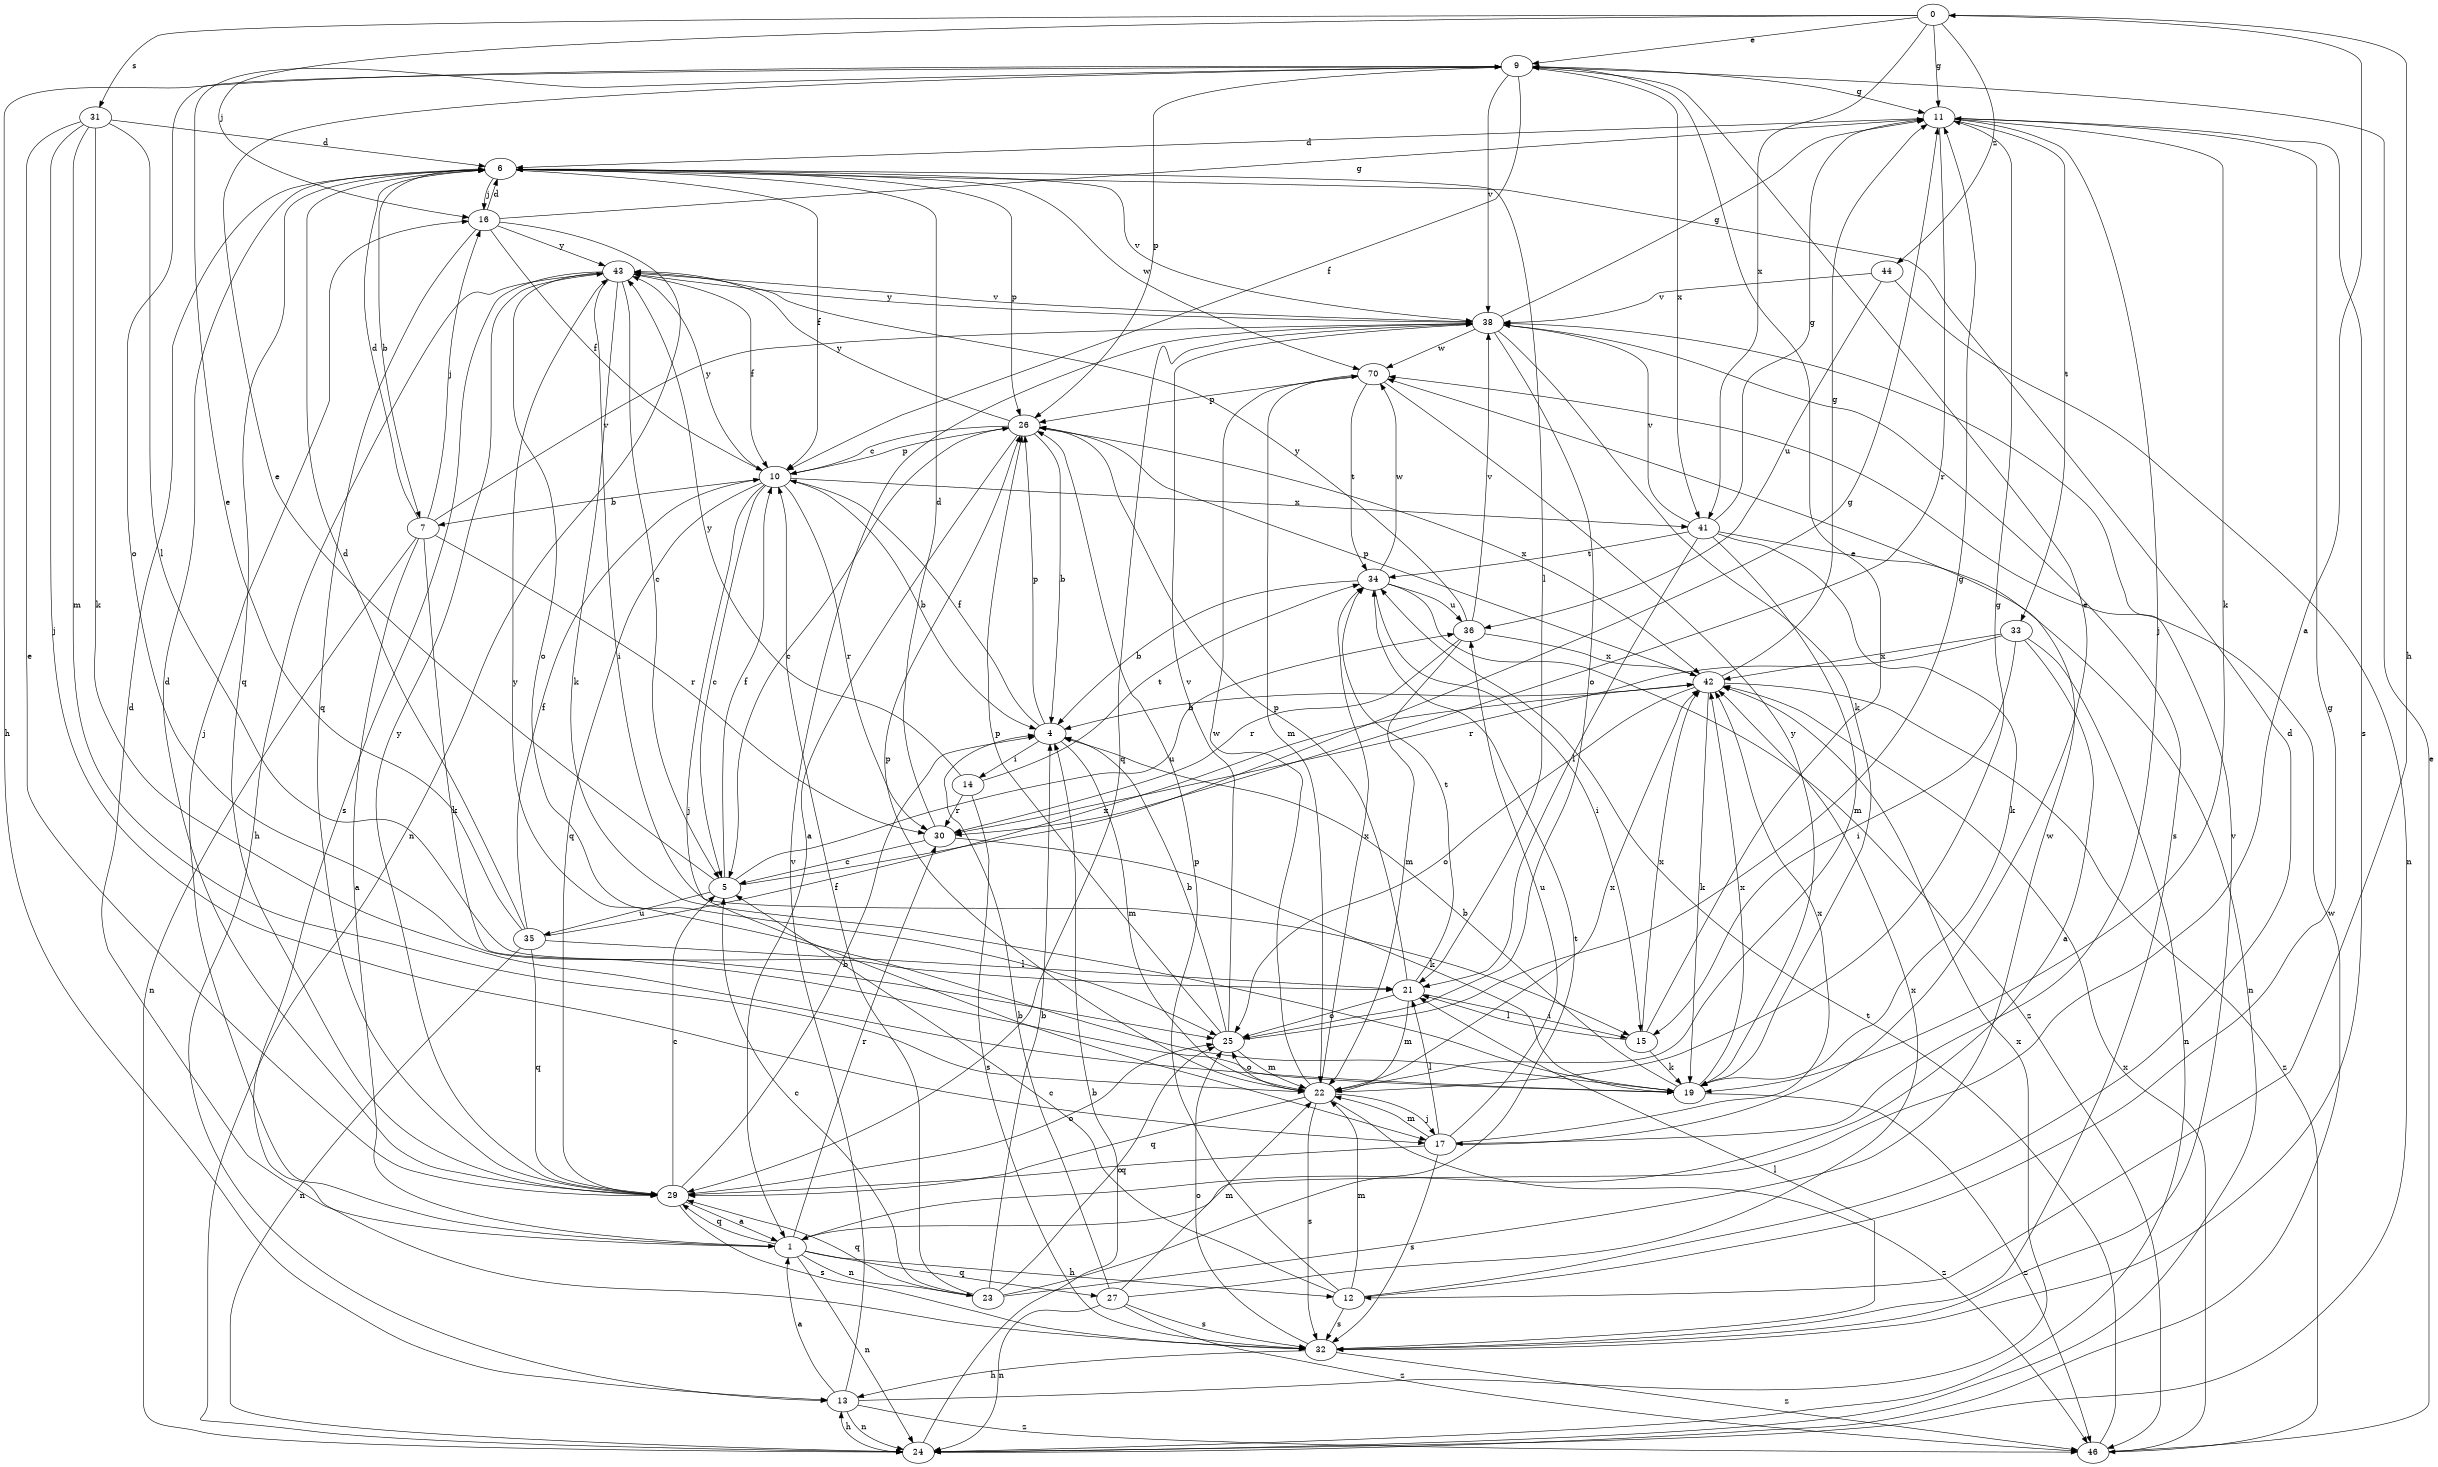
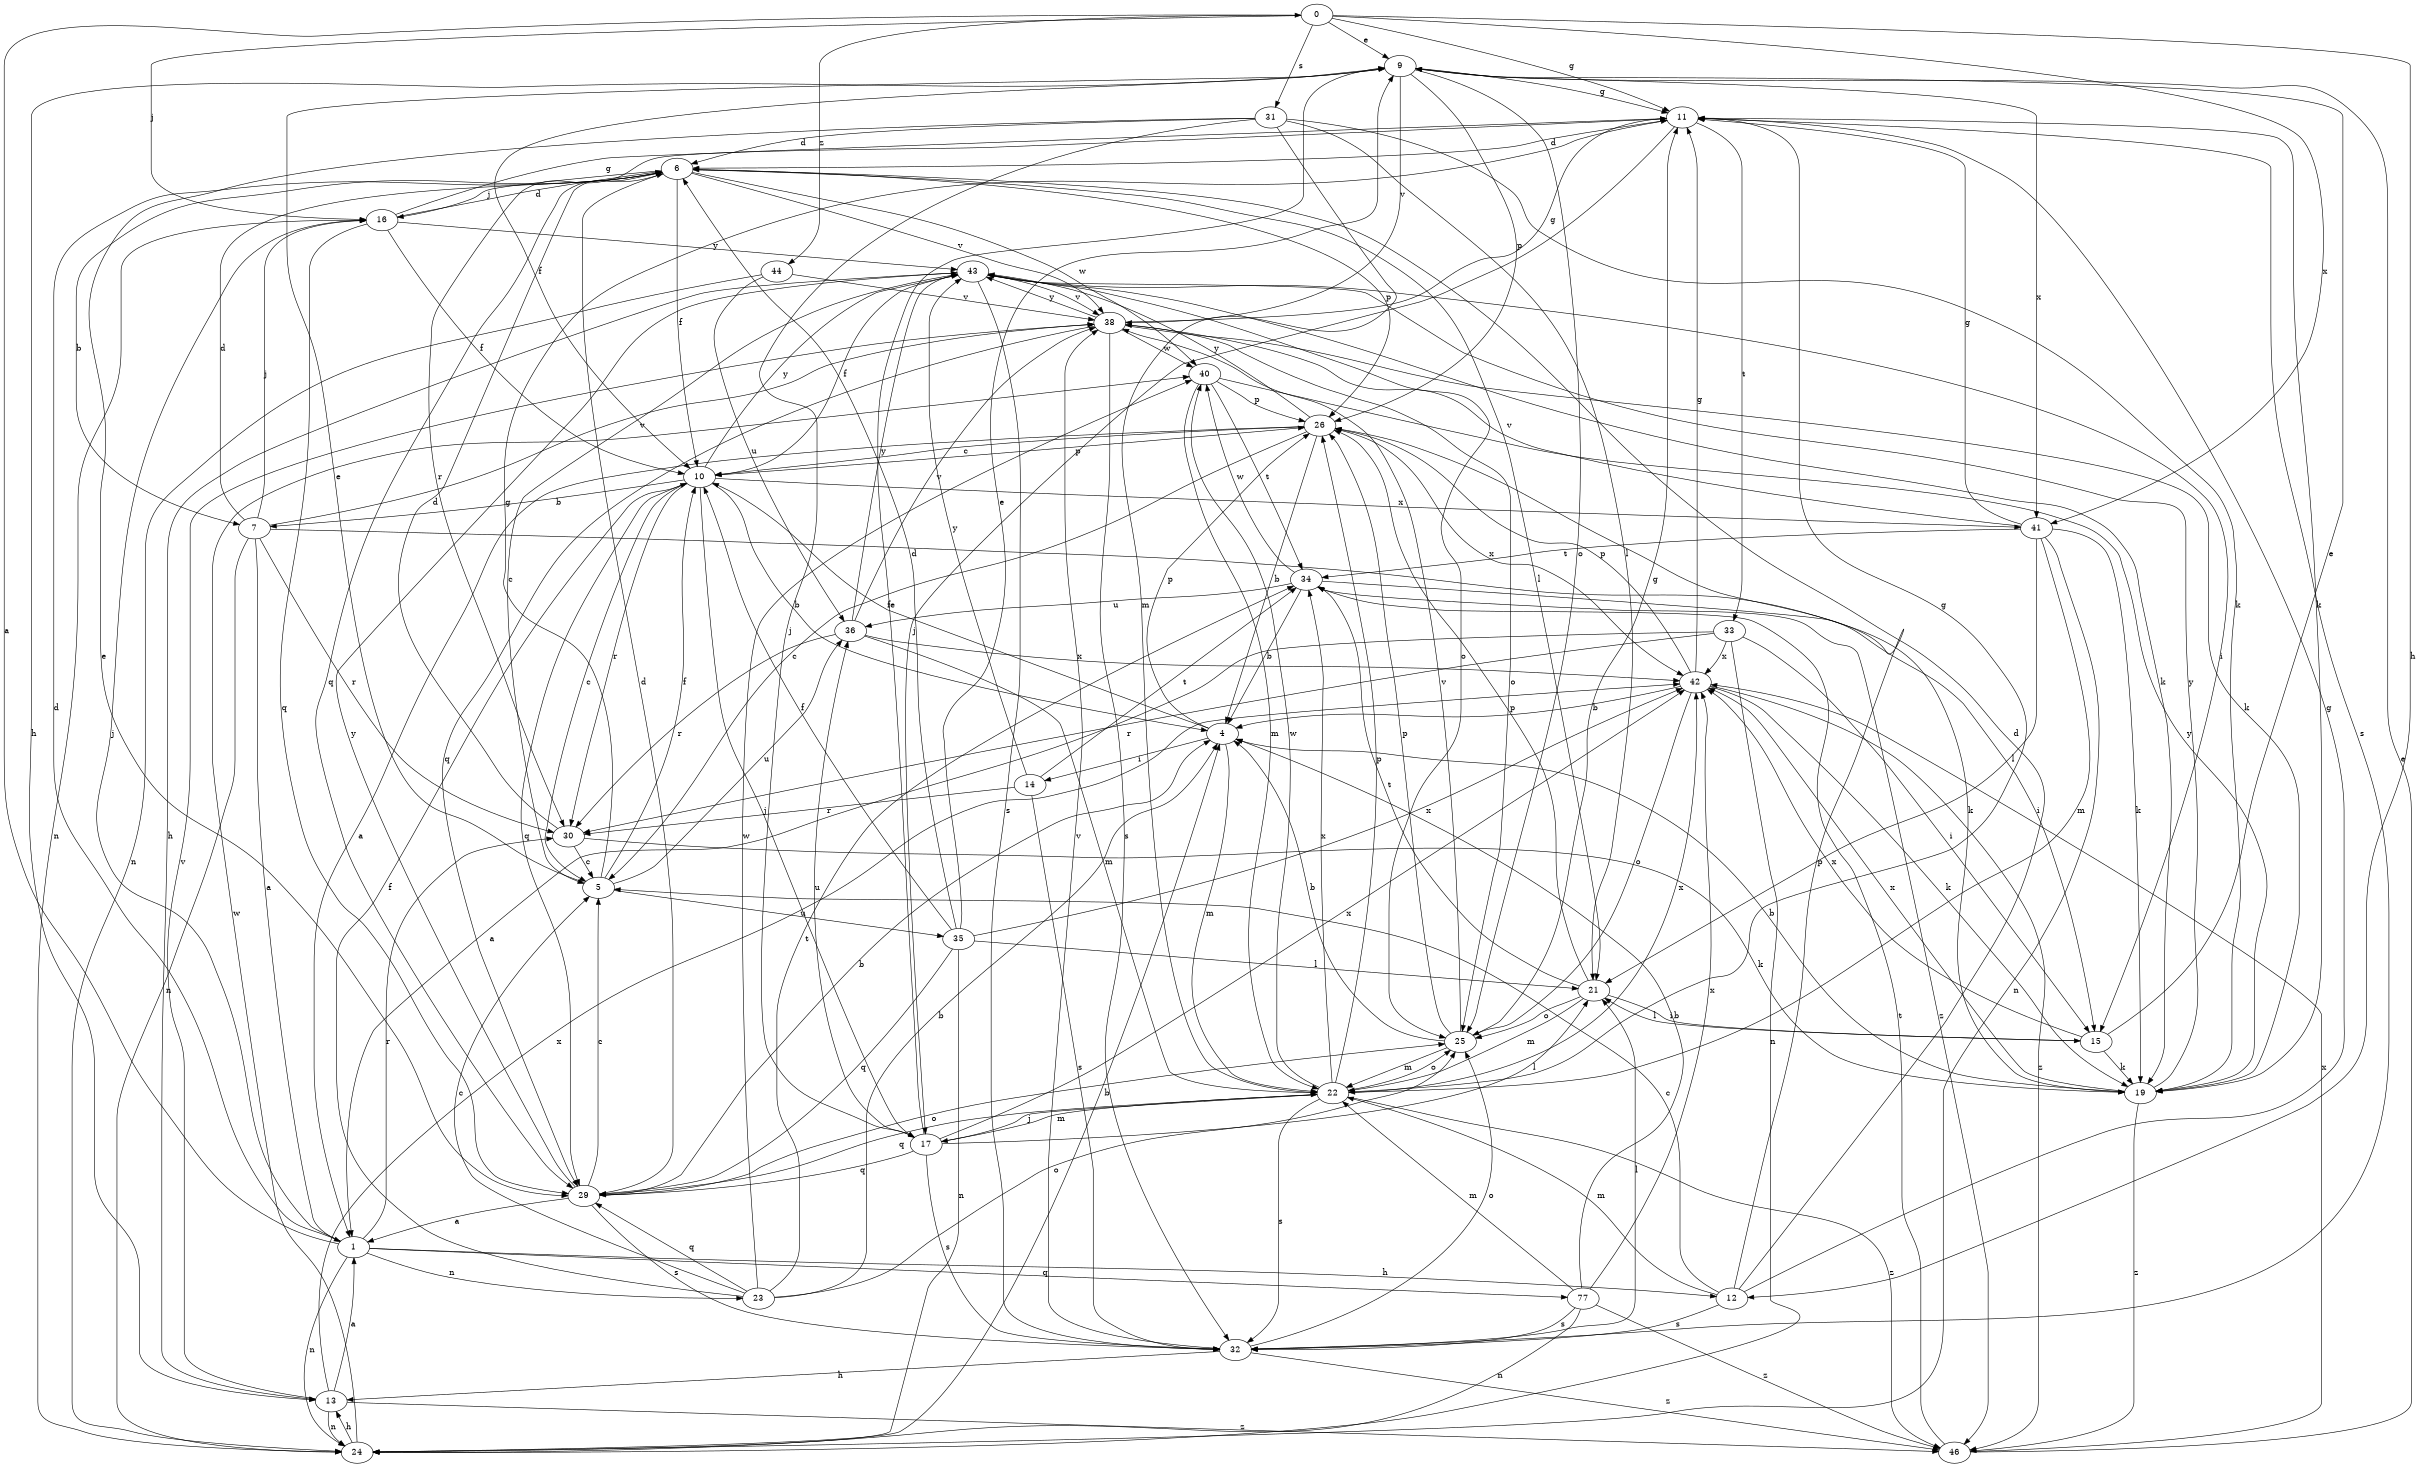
node "70": label "70" -> "40"
edge "1" -> "29": removed, label "q"
node "27": label "27" -> "77"
